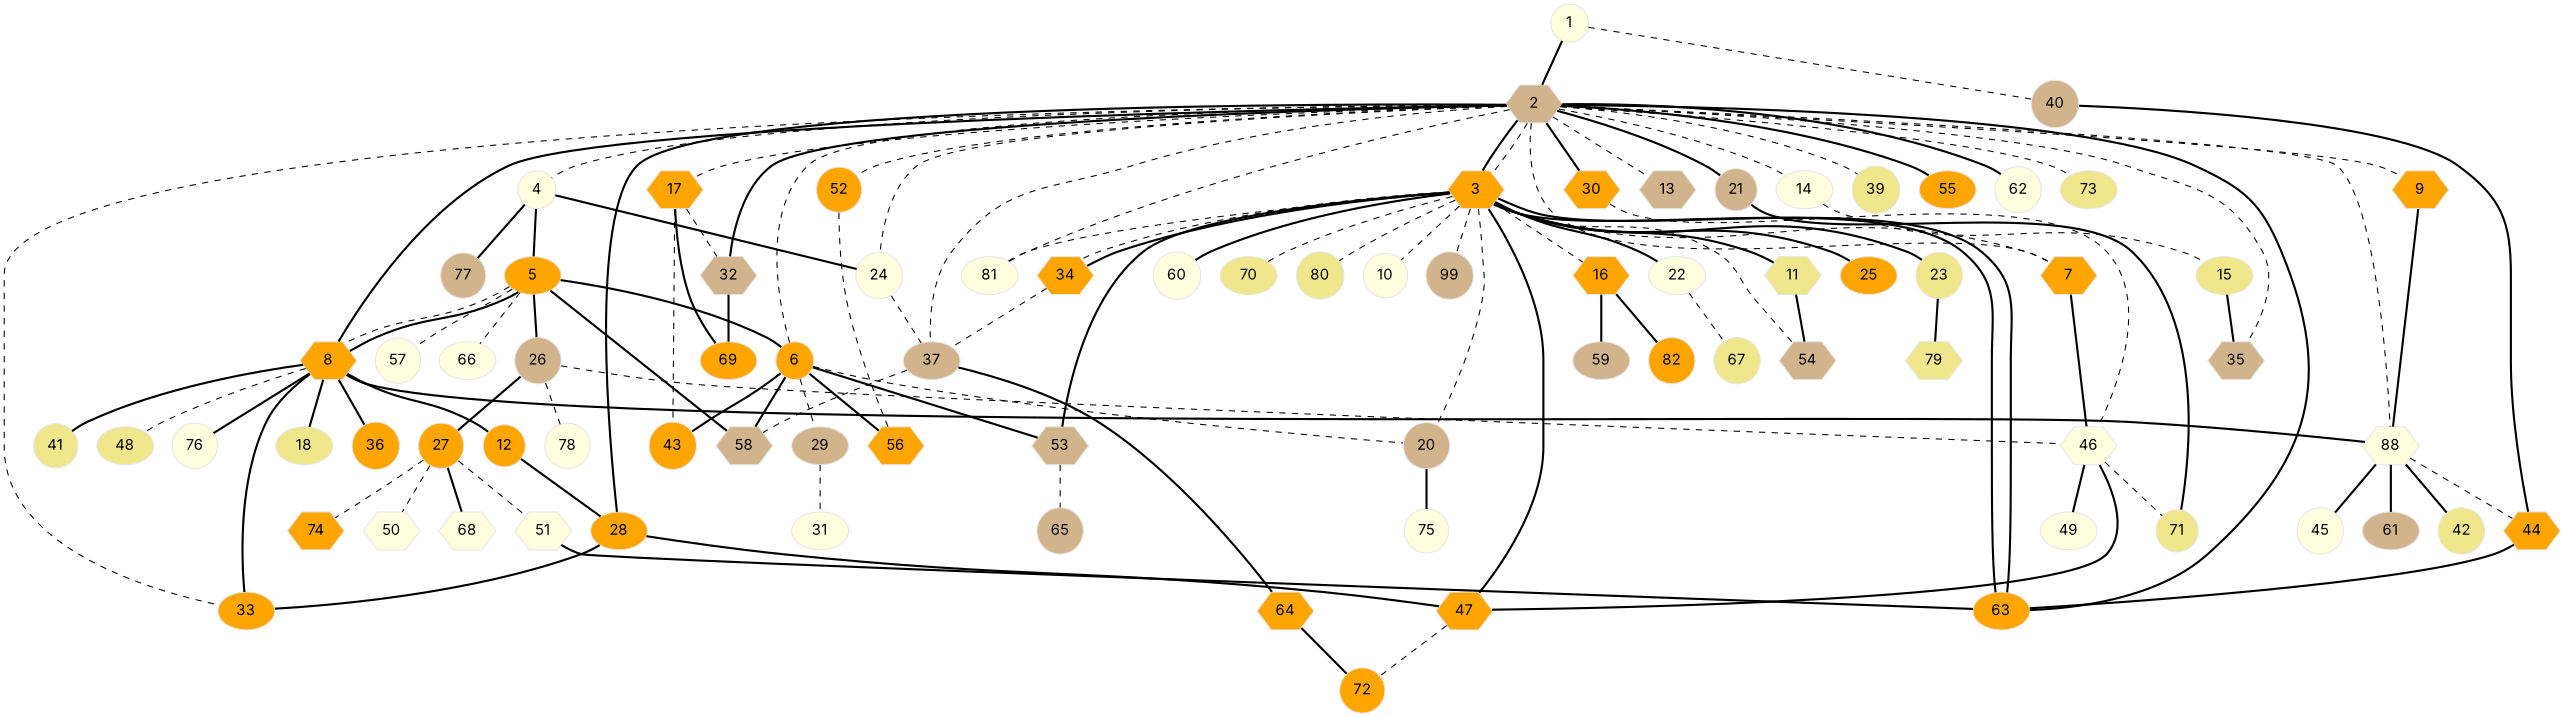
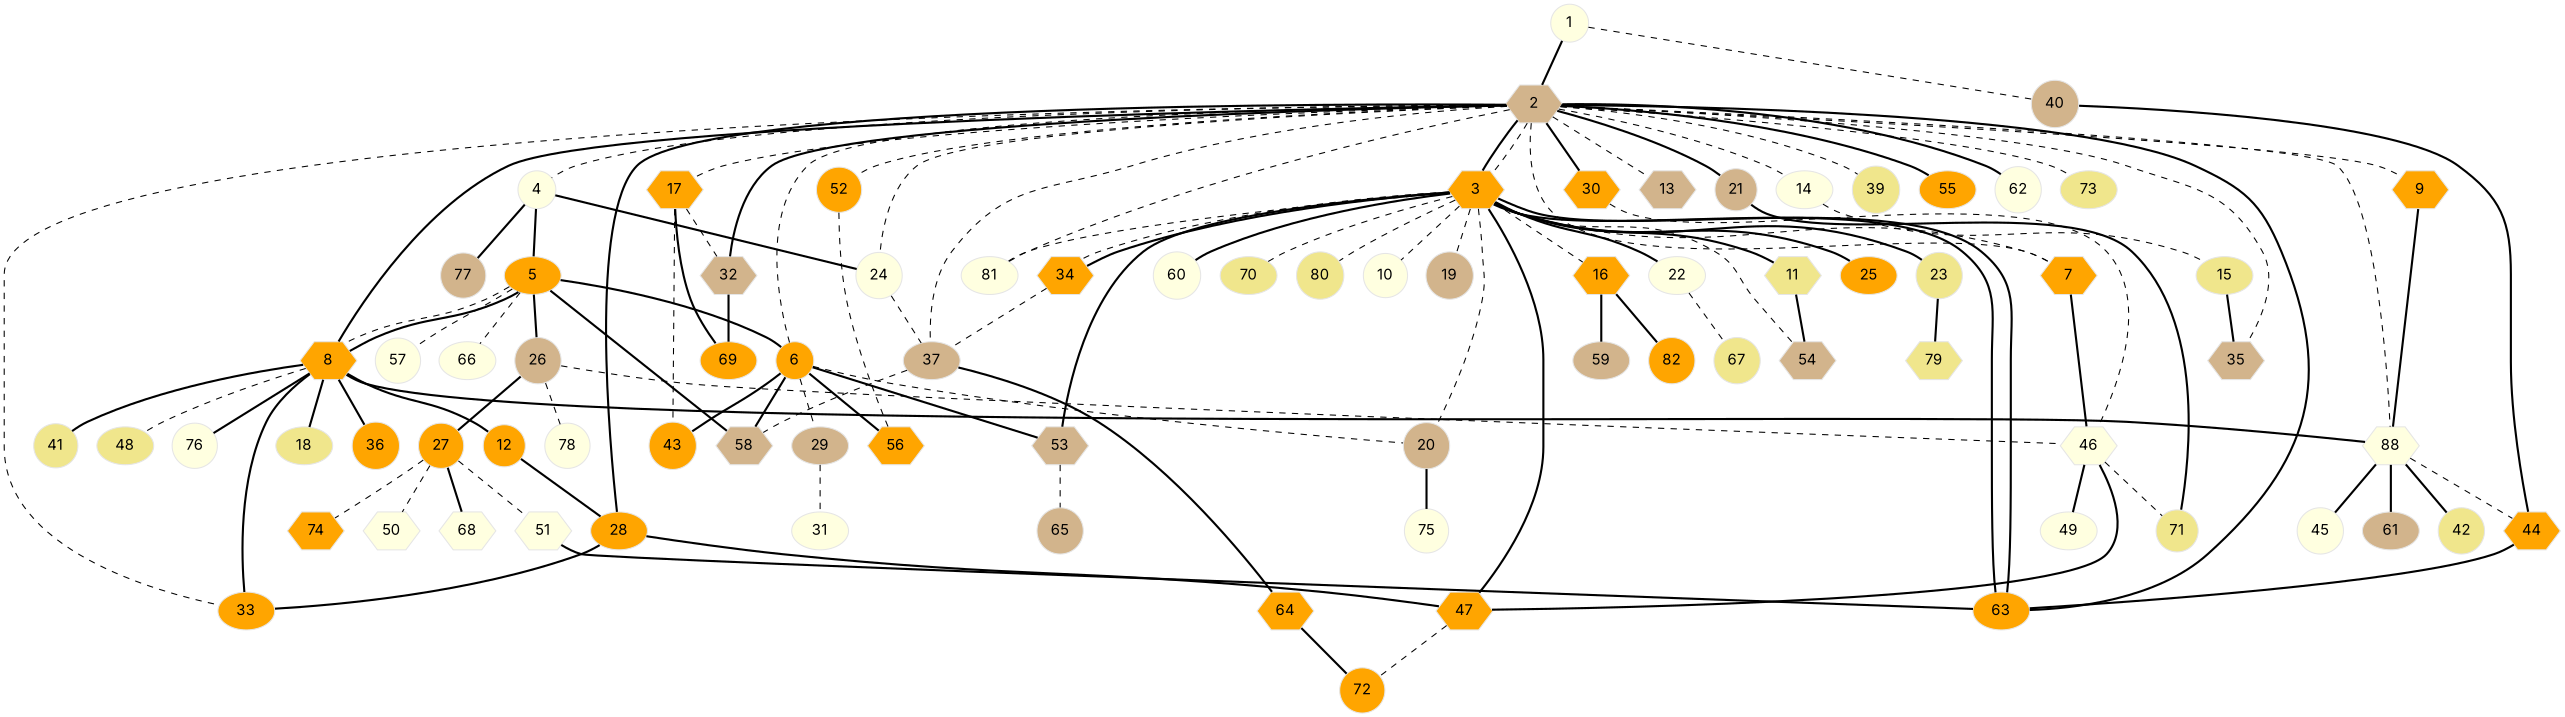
node "99": label "99" -> "19"
